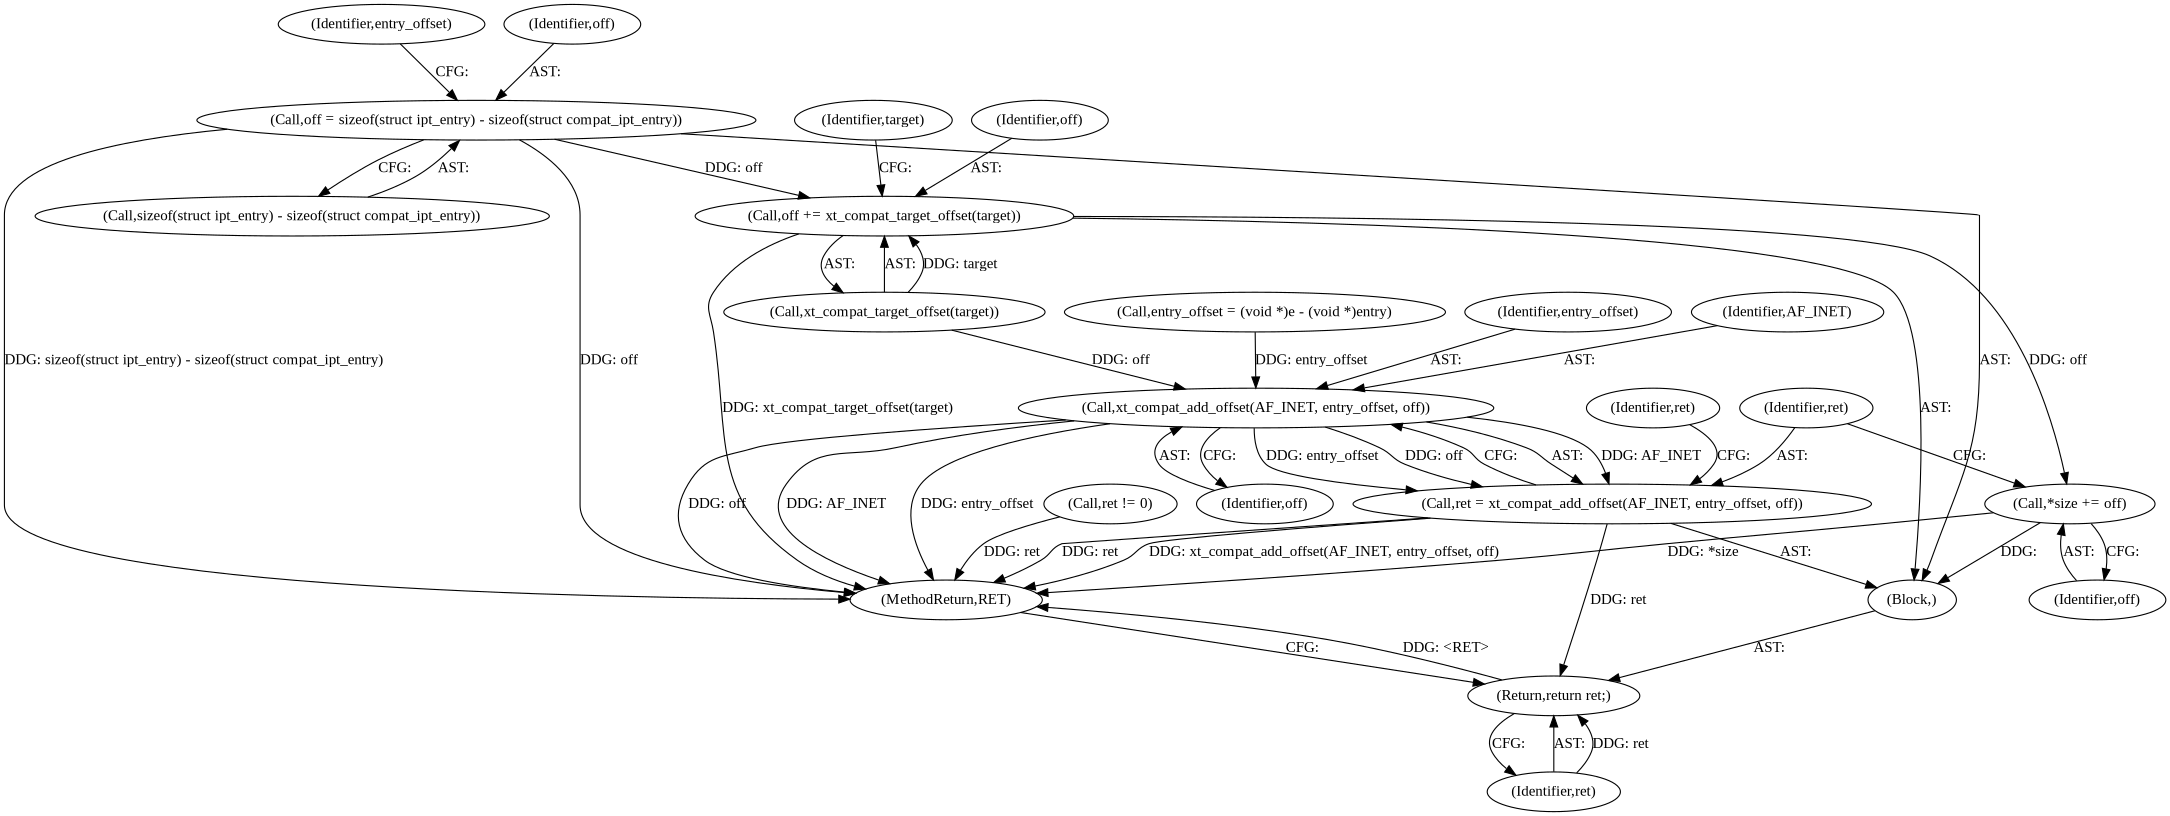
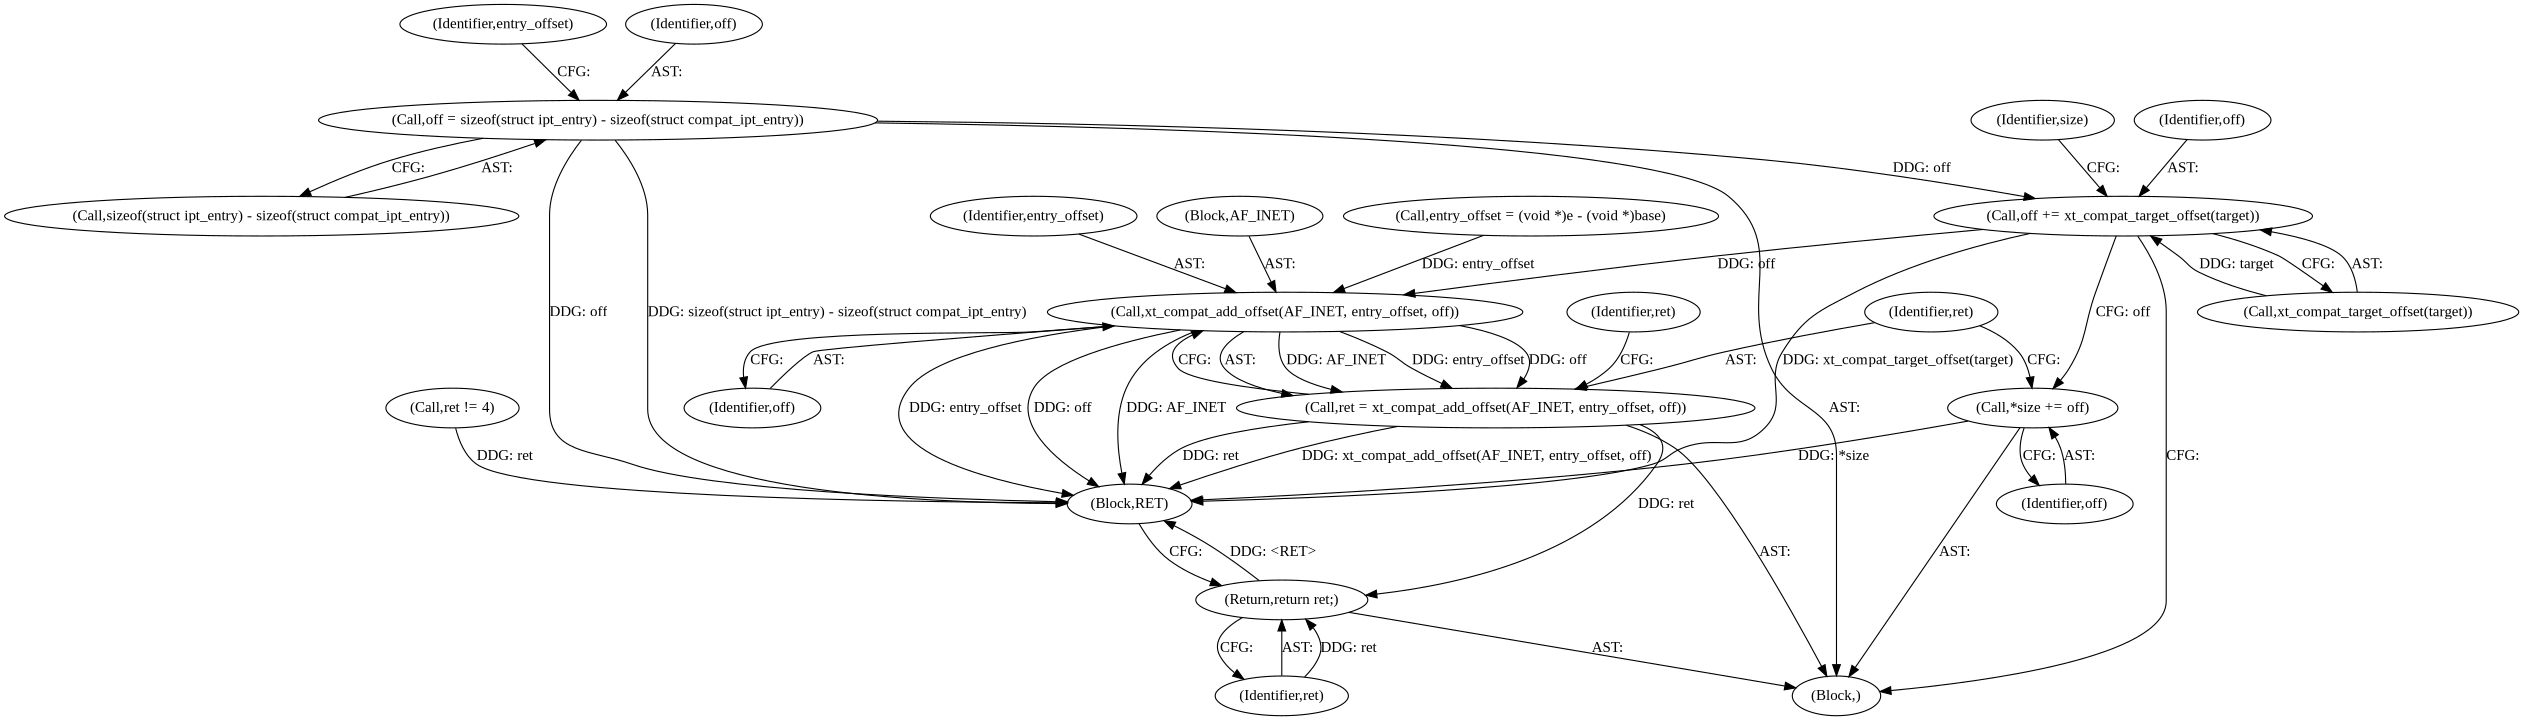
node "(Identifier,target)": label "(Identifier,target)" -> "(Identifier,size)"
edge "(Call,off += xt_compat_target_offset(target))" -> "(Call,xt_compat_target_offset(target))": label "AST: " -> "CFG: "
node "(Call,entry_offset = (void *)e - (void *)entry)": label "(Call,entry_offset = (void *)e - (void *)entry)" -> "(Call,entry_offset = (void *)e - (void *)base)"
node "(Identifier,AF_INET)": label "(Identifier,AF_INET)" -> "(Block,AF_INET)"
edge "(Call,xt_compat_target_offset(target))" -> "(Call,xt_compat_add_offset(AF_INET, entry_offset, off))": now "(Call,off += xt_compat_target_offset(target))" -> "(Call,xt_compat_add_offset(AF_INET, entry_offset, off))"
edge "(Call,off += xt_compat_target_offset(target))" -> "(Call,*size += off)": label "DDG: off" -> "CFG: off"
edge "(Call,off += xt_compat_target_offset(target))" -> "(Block,)": label "AST: " -> "CFG: "
node "(Call,ret != 0)": label "(Call,ret != 0)" -> "(Call,ret != 4)"
edge "(Call,*size += off)" -> "(Block,)": label "DDG: " -> "AST: "
node "(MethodReturn,RET)": label "(MethodReturn,RET)" -> "(Block,RET)"
edge "(Block,)" -> "(Return,return ret;)": reversed
